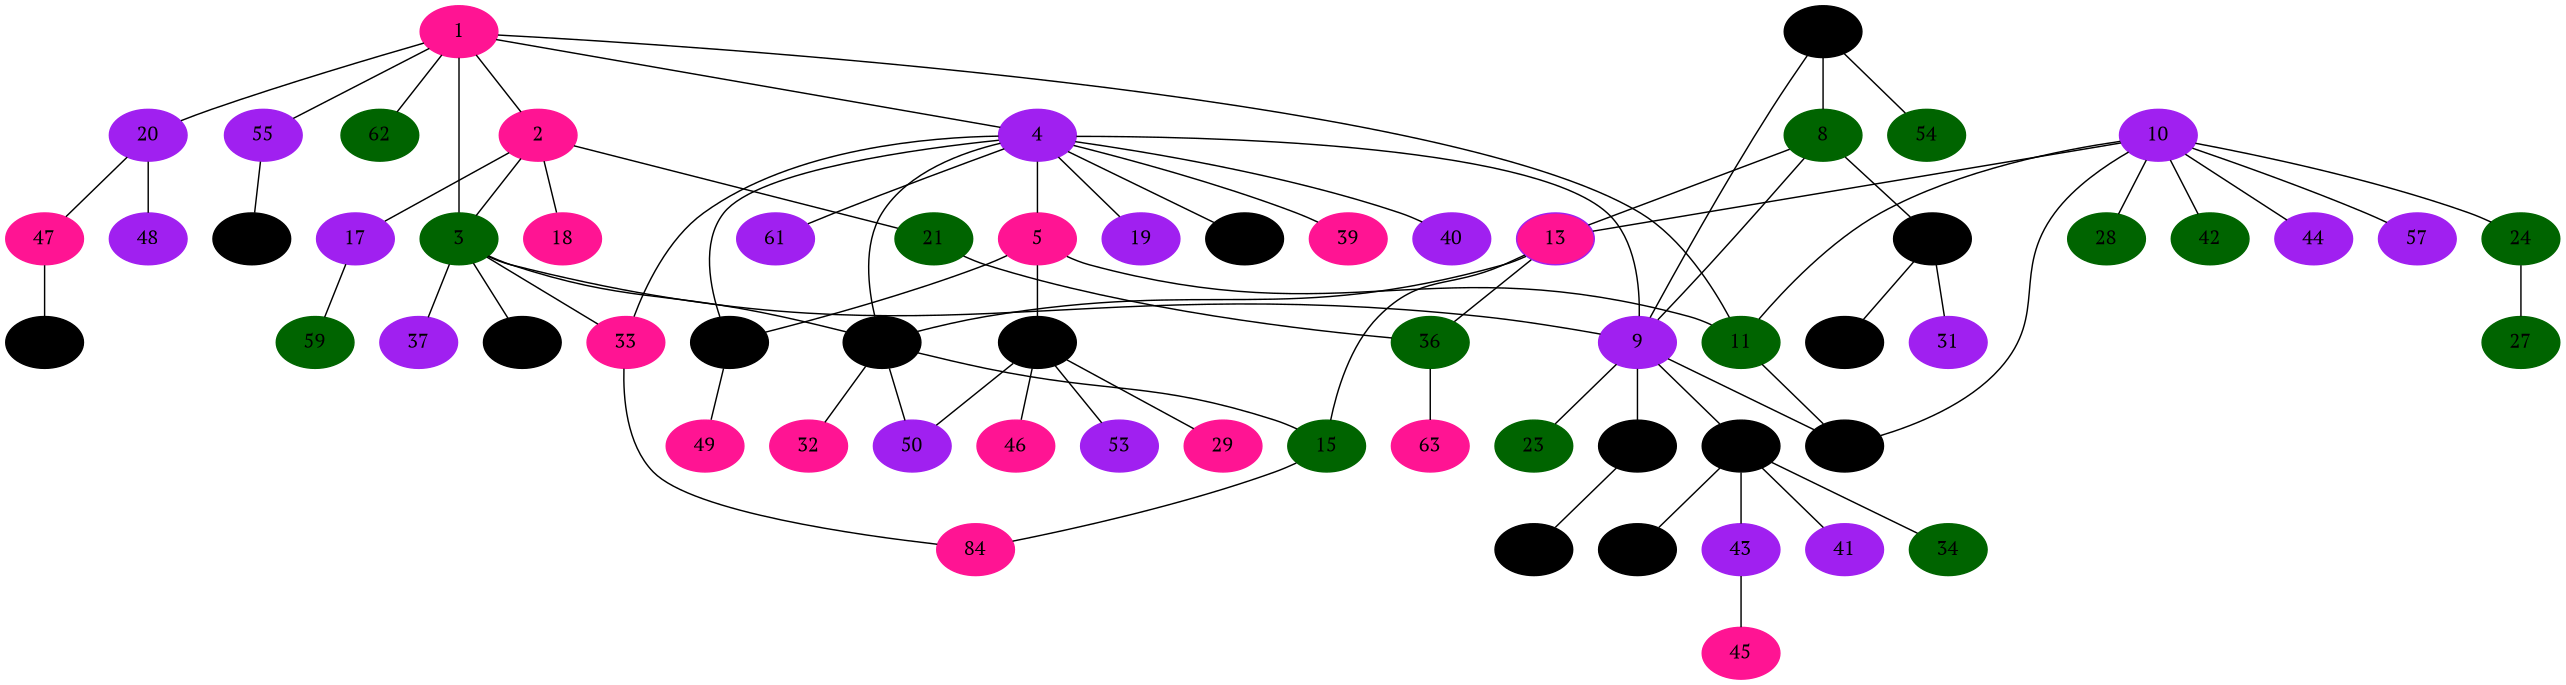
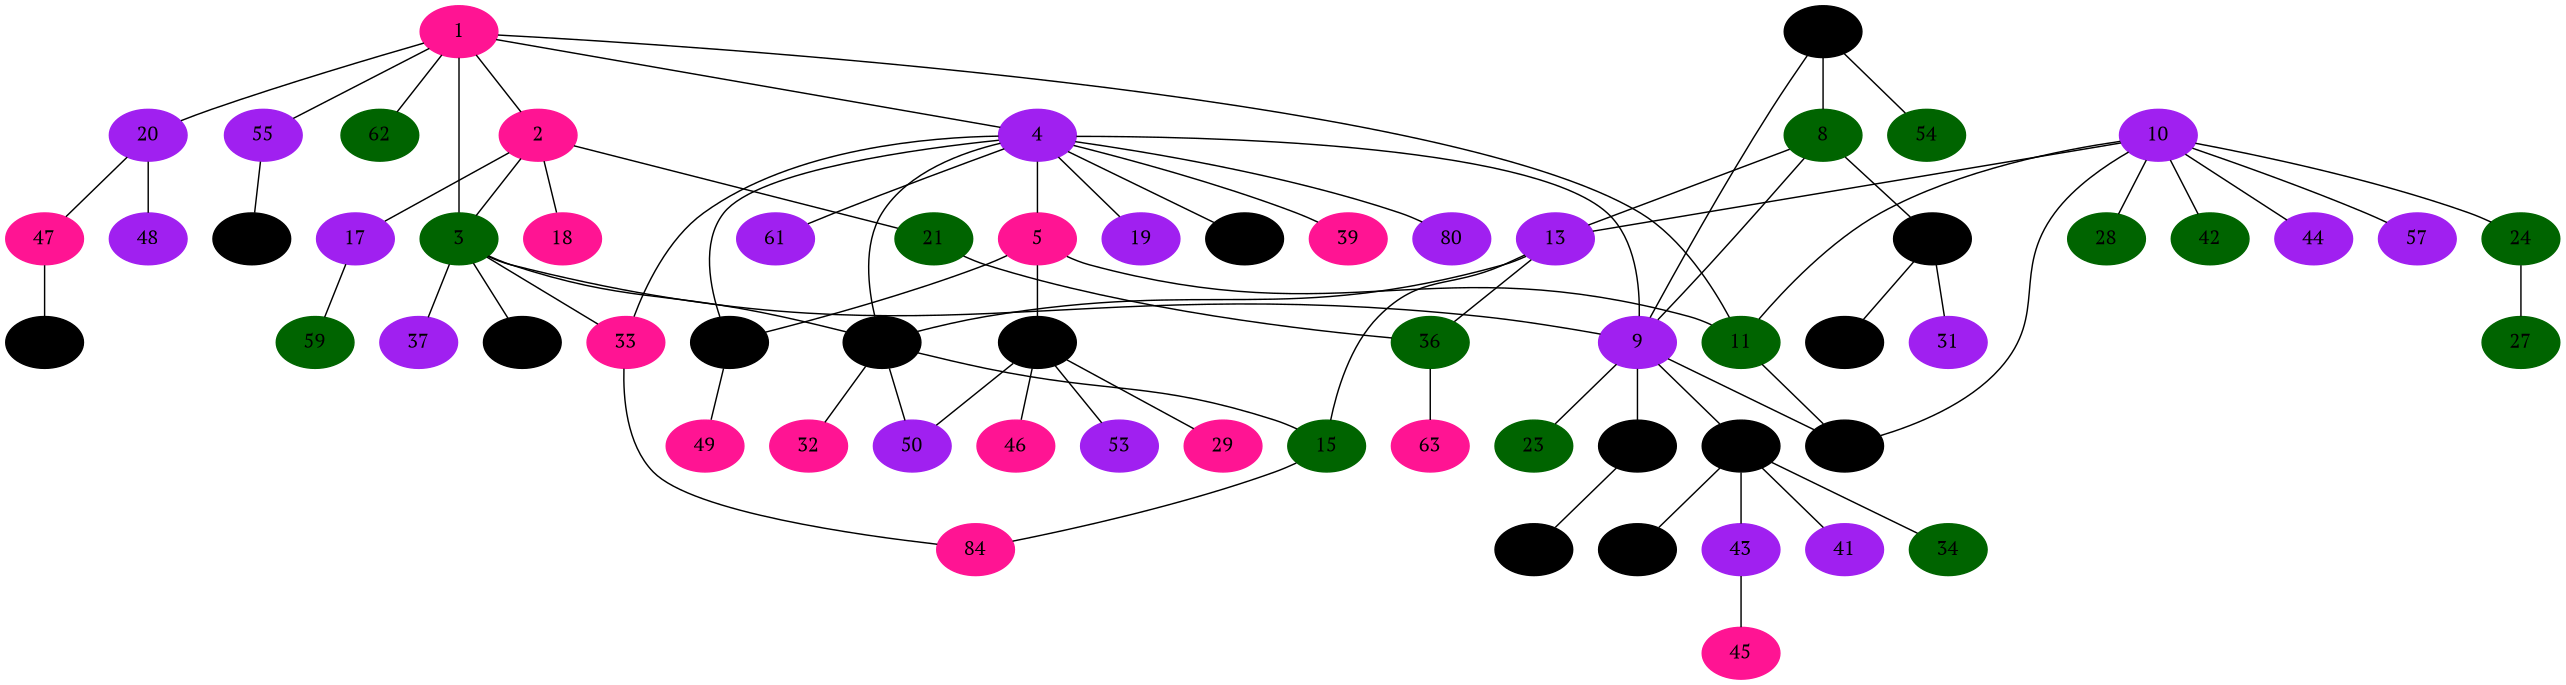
node "40": label "40" -> "80"
node "13": fillcolor deeppink -> purple
